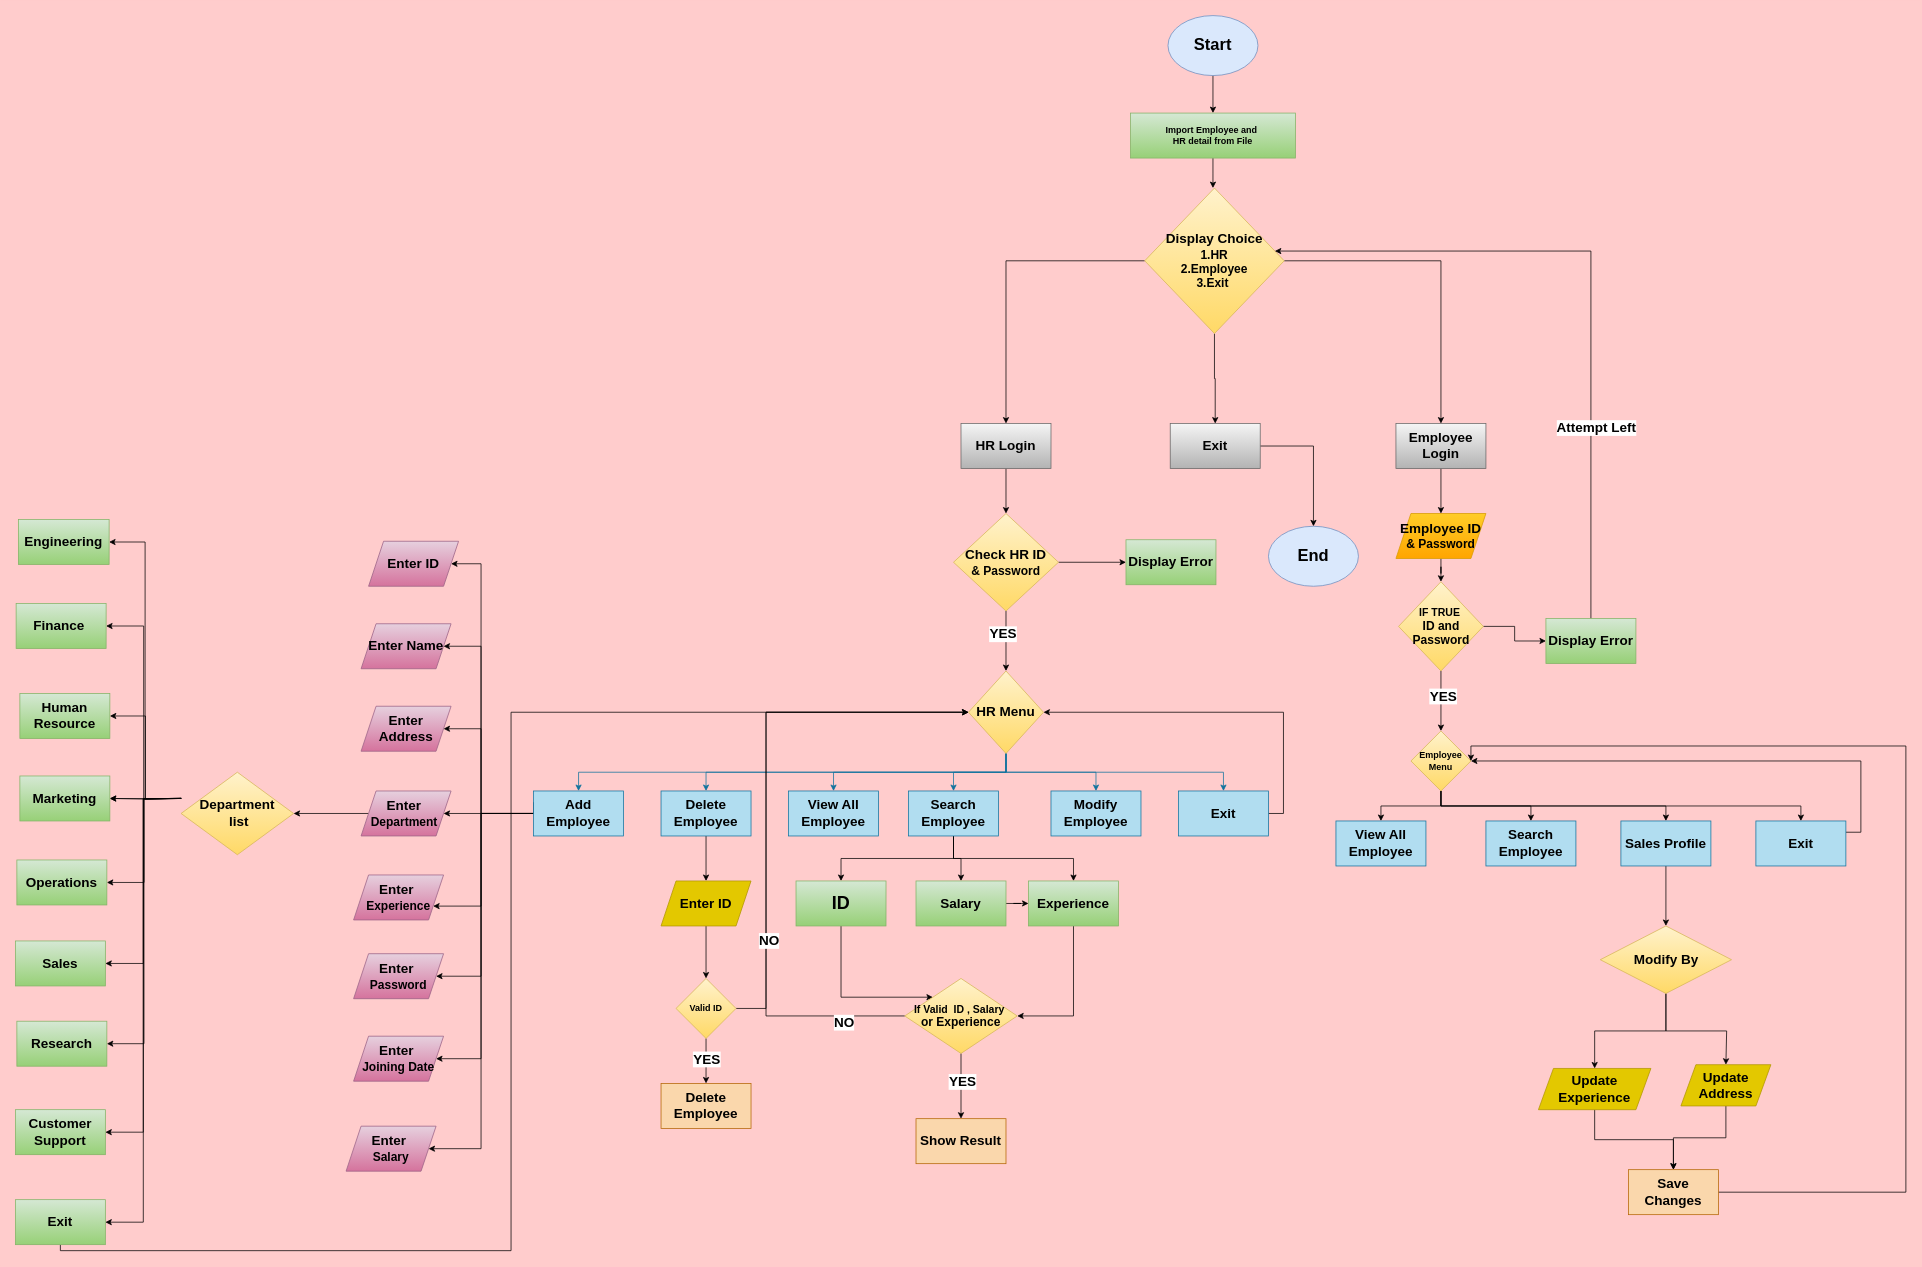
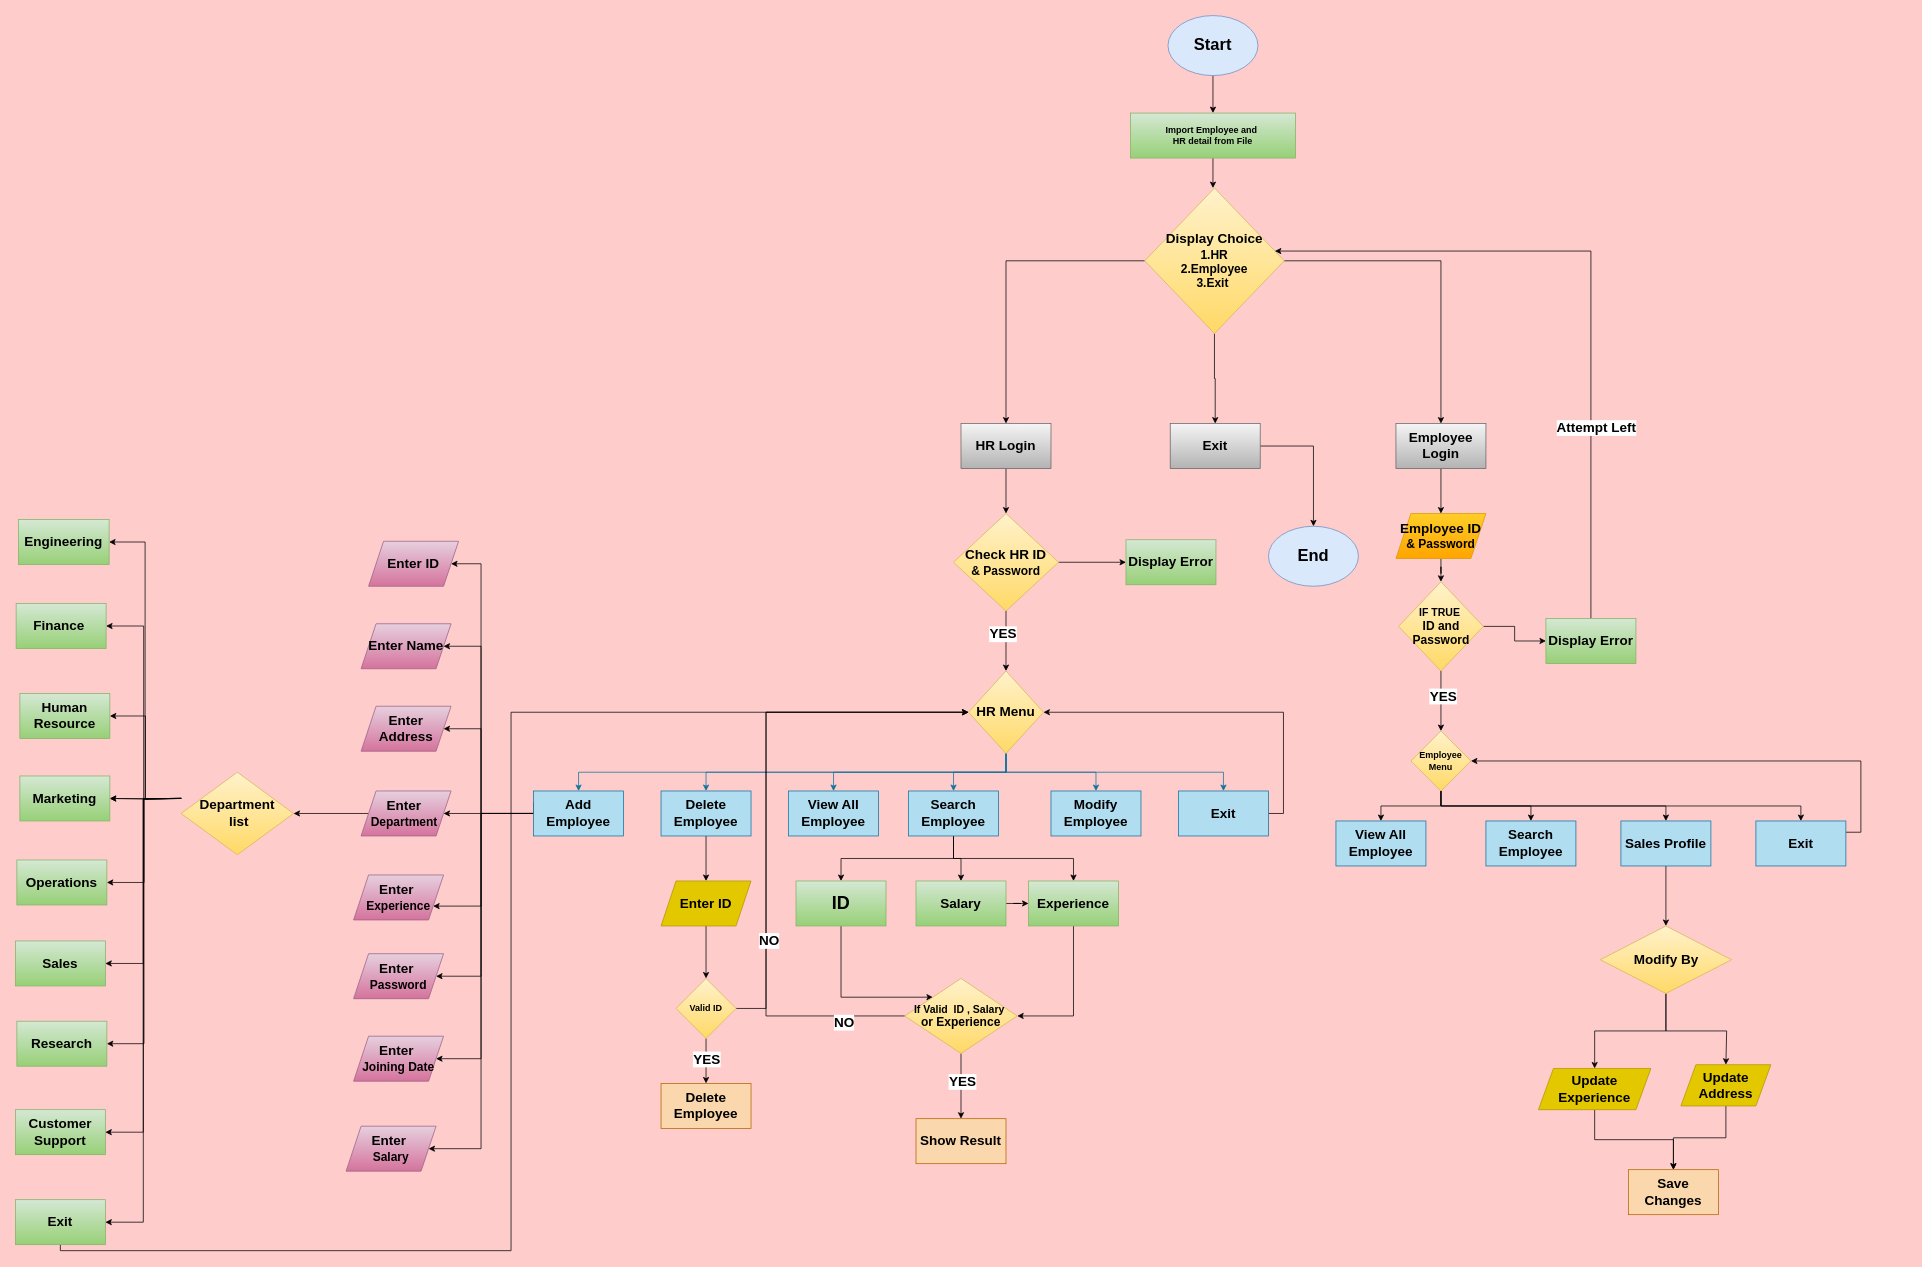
edge "Save Changes" -> "Employee Menu": removed
